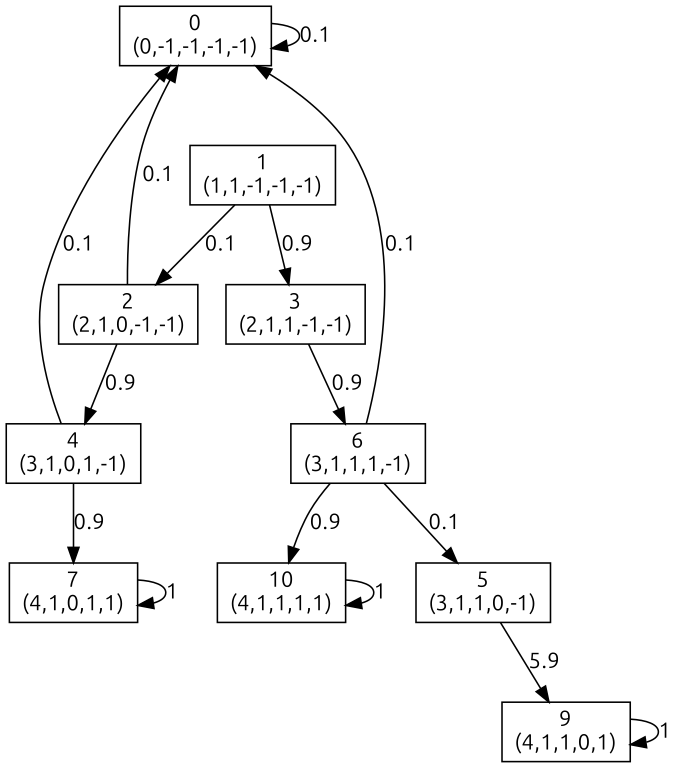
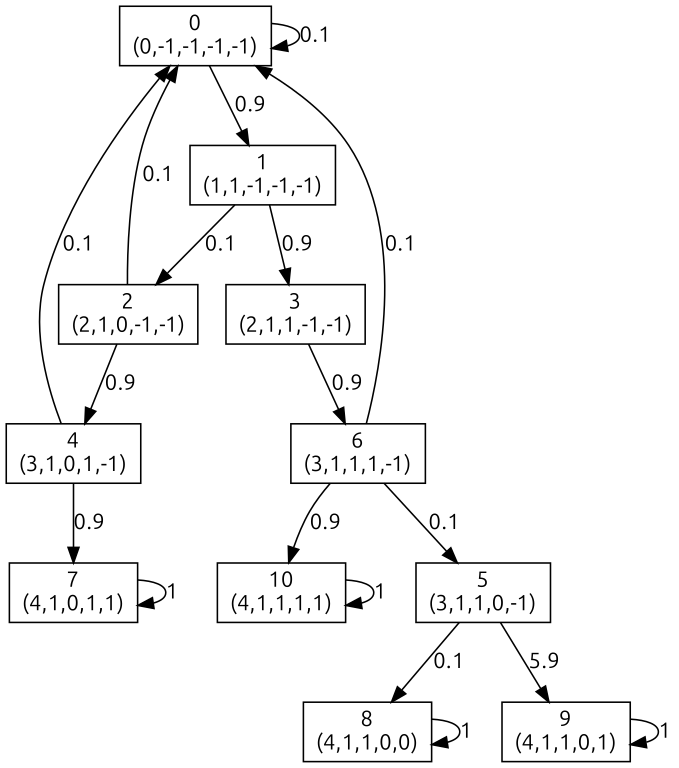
edge "0 (0,-1,-1,-1,-1)" -> "1 (1,1,-1,-1,-1)": added, label "0.9"
node "8 (4,1,1,0,0)": added
